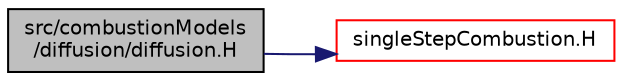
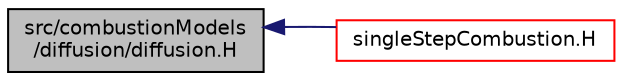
edge "src/combustionModels /diffusion/diffusion.H" -> "singleStepCombustion.H": reversed
